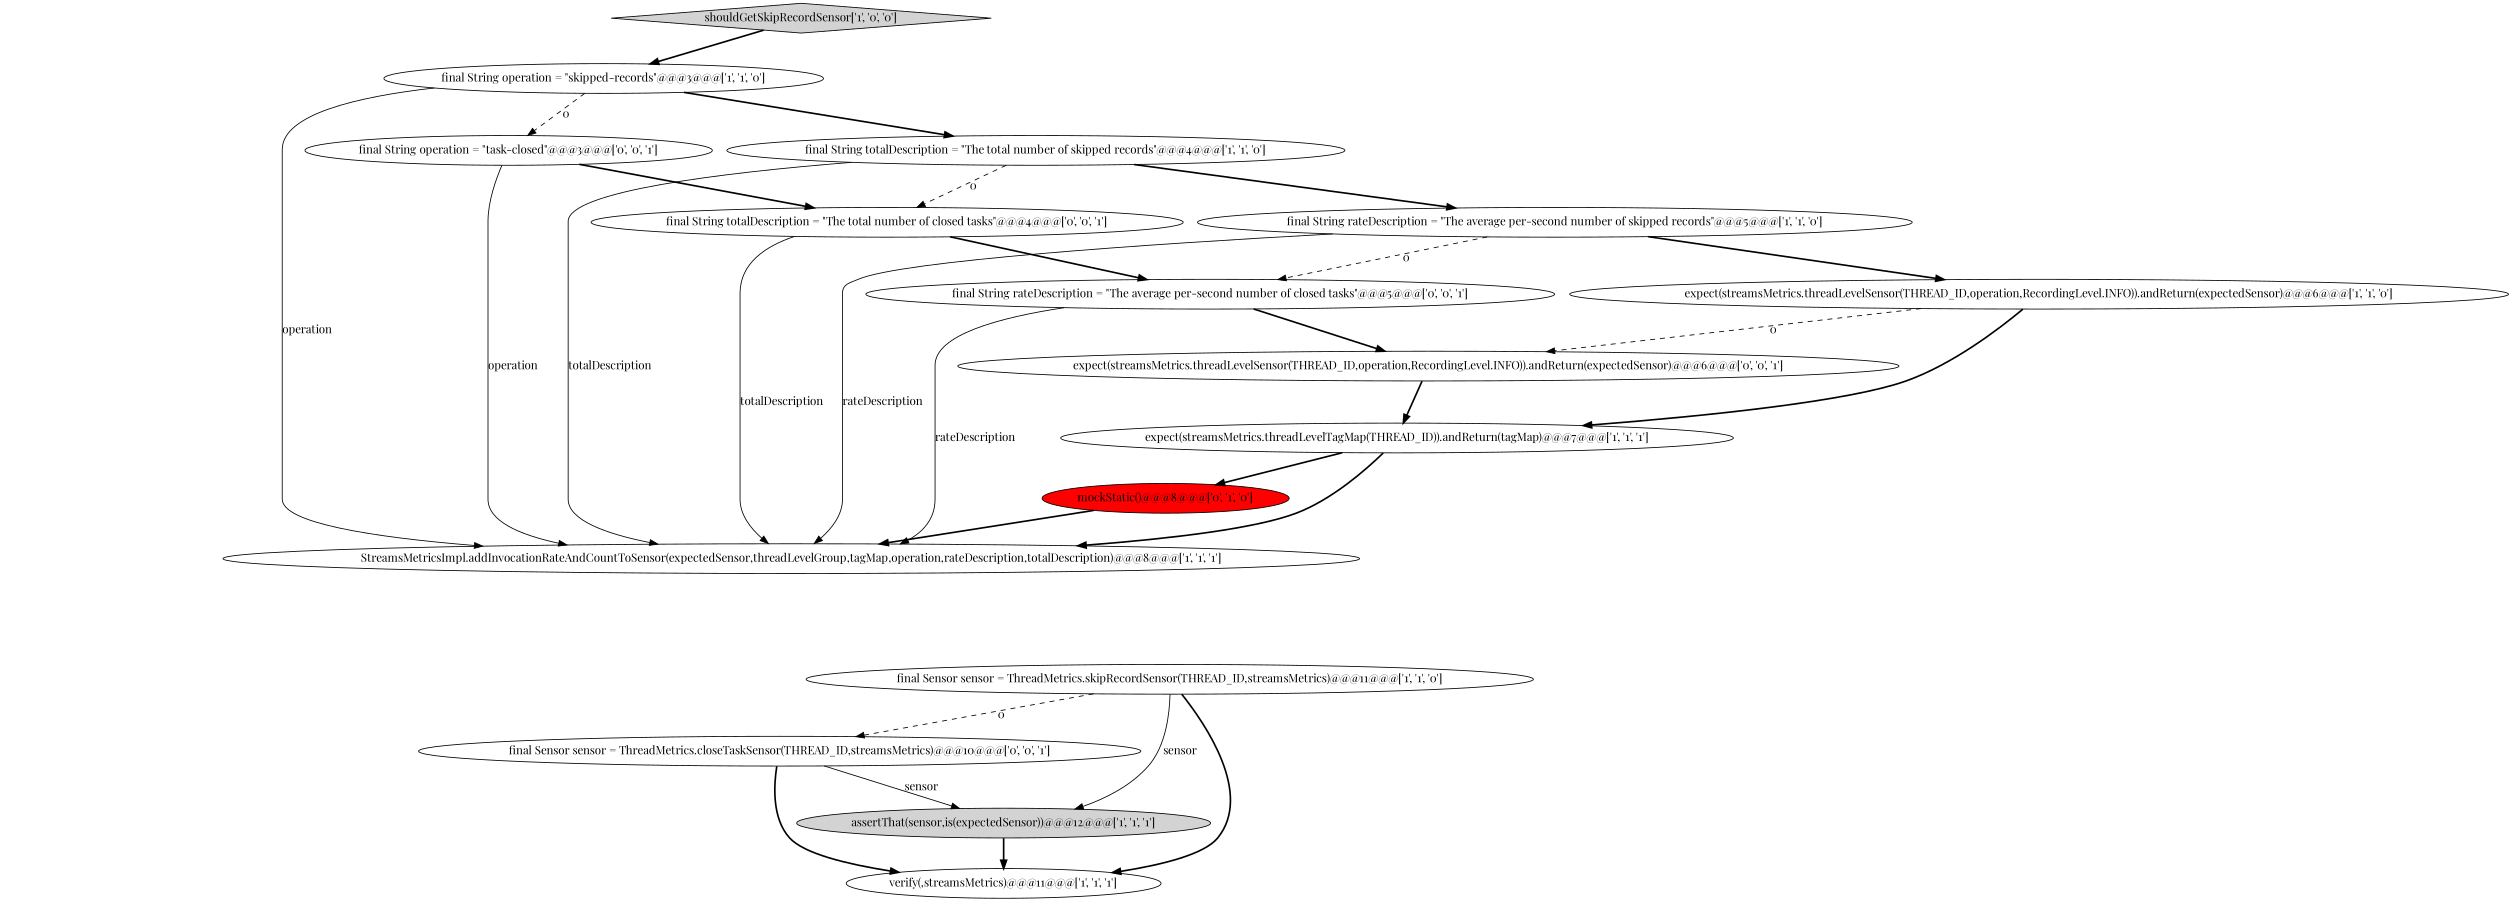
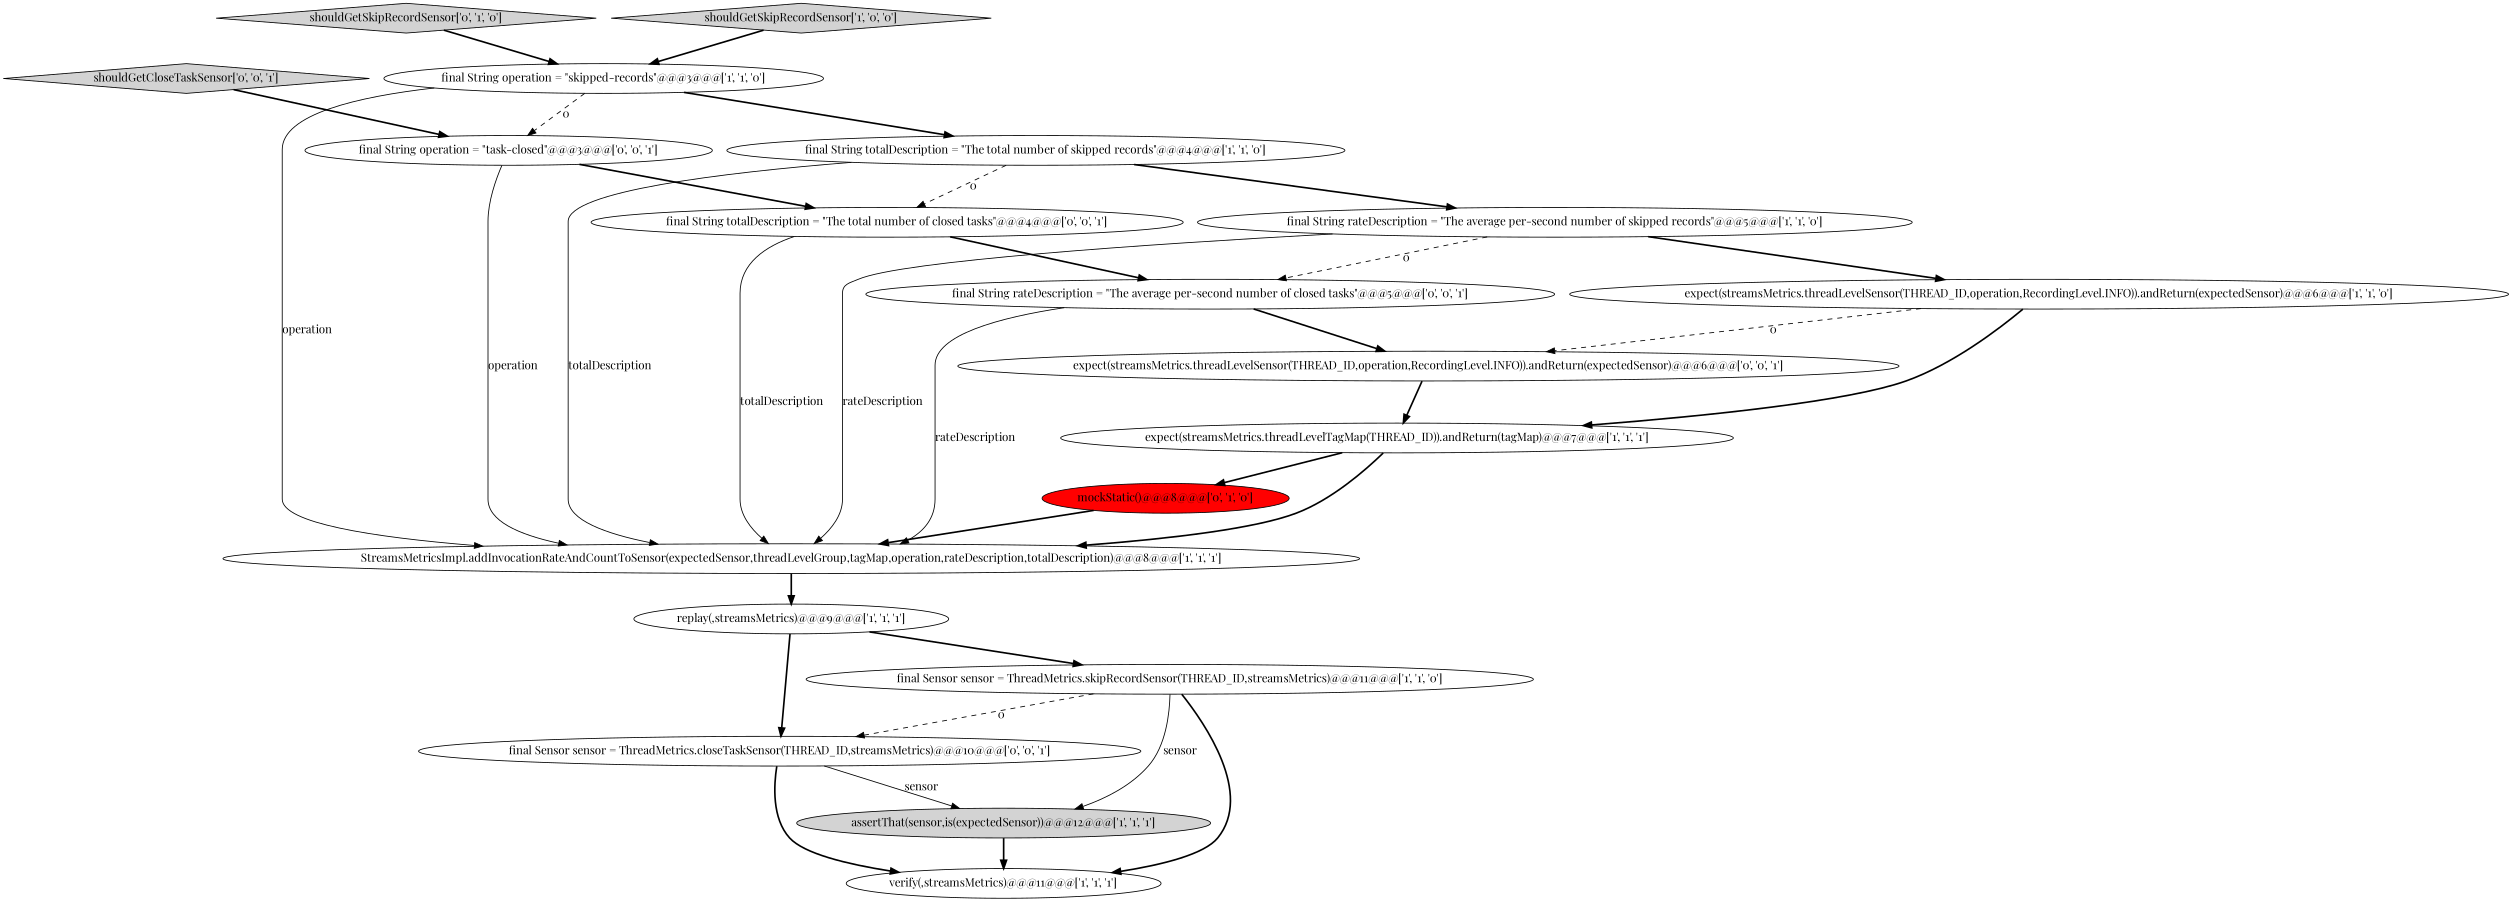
node "shouldGetSkipRecordSensor['0', '1', '0']": added
node "shouldGetCloseTaskSensor['0', '0', '1']": added
node "replay(,streamsMetrics)@@@9@@@['1', '1', '1']": added
